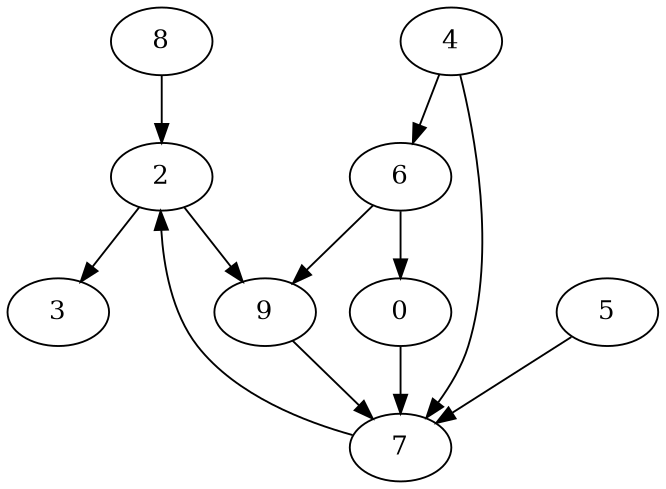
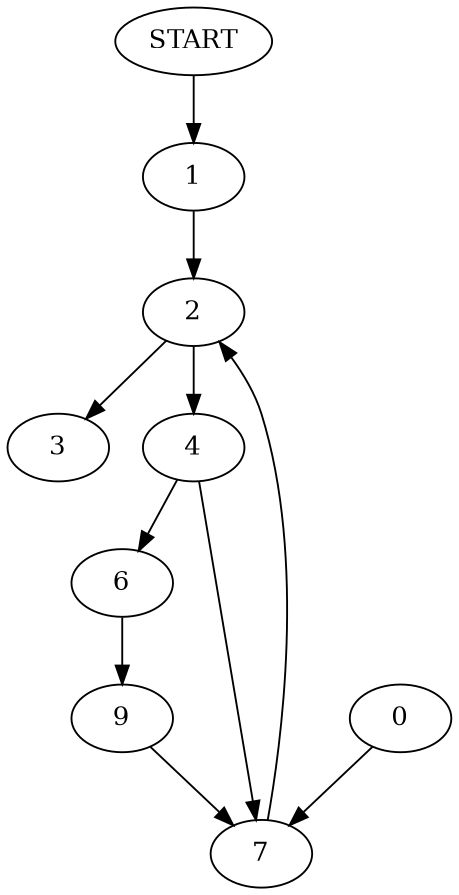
node "8": label "8" -> "1"
node "START": added
edge "6" -> "0": removed
edge "2" -> "9": now "2" -> "4"
node "5": removed
